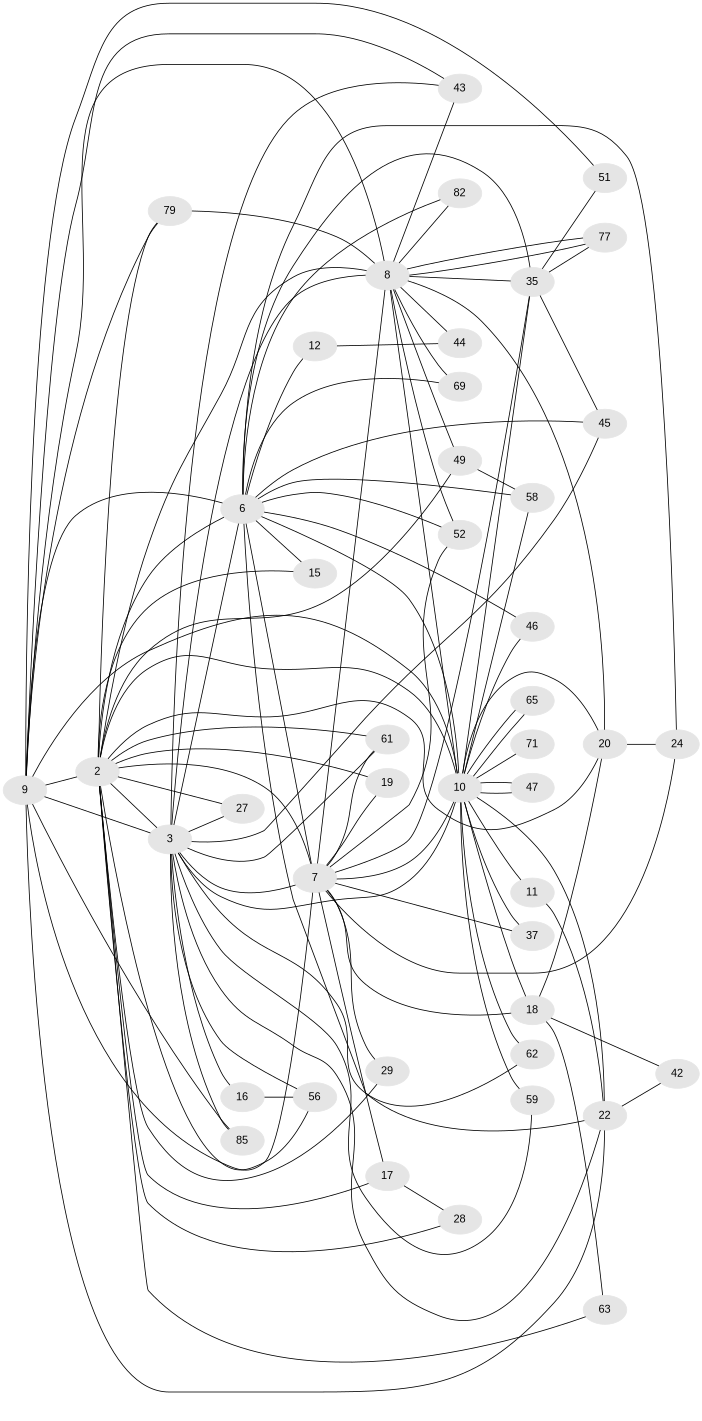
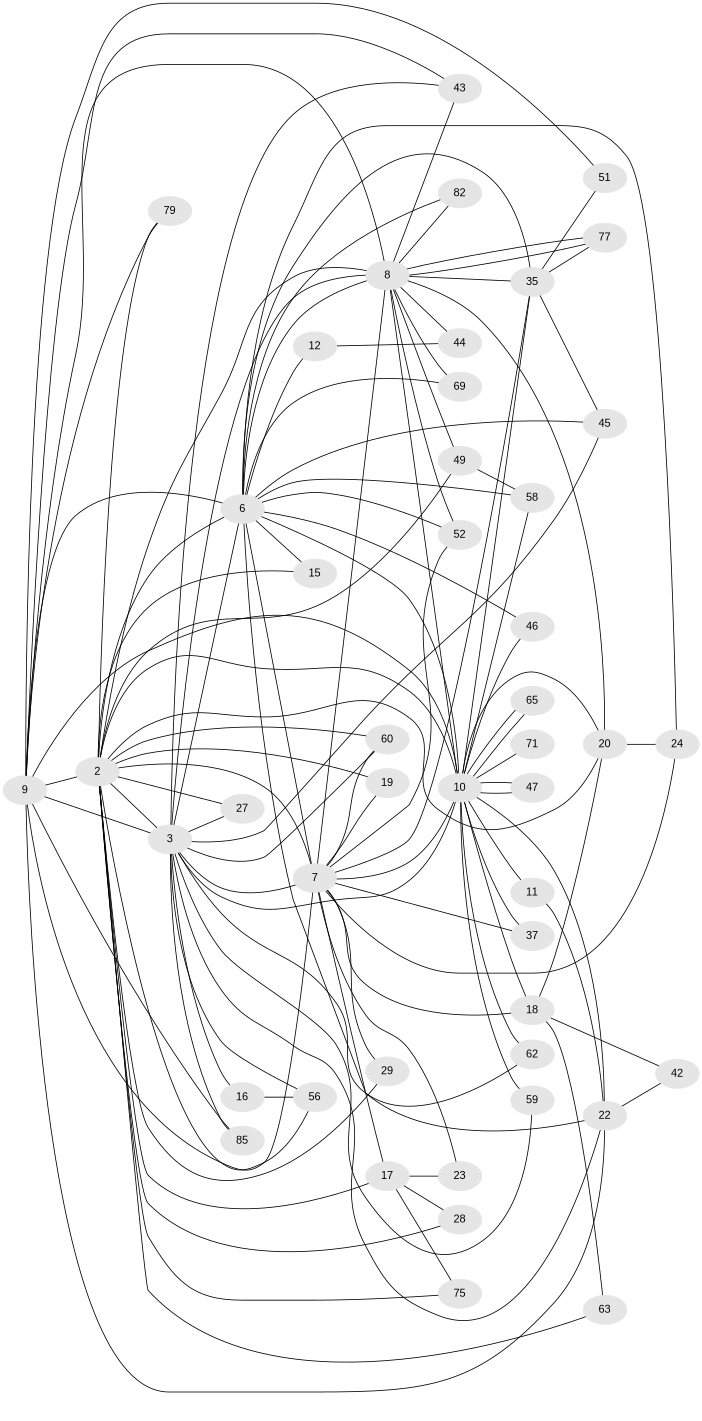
edge "79" -- "8": now "6" -- "8"
node "61": label "61" -> "60"
node "23": added
node "75": added
